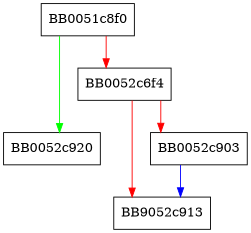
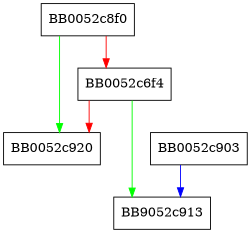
node "BB0051c8f0": label "BB0051c8f0" -> "BB0052c8f0"
edge "BB0052c6f4" -> "BB0052c903": now "BB0052c6f4" -> "BB0052c920"
edge "BB0052c6f4" -> "BB9052c913": color red -> green
